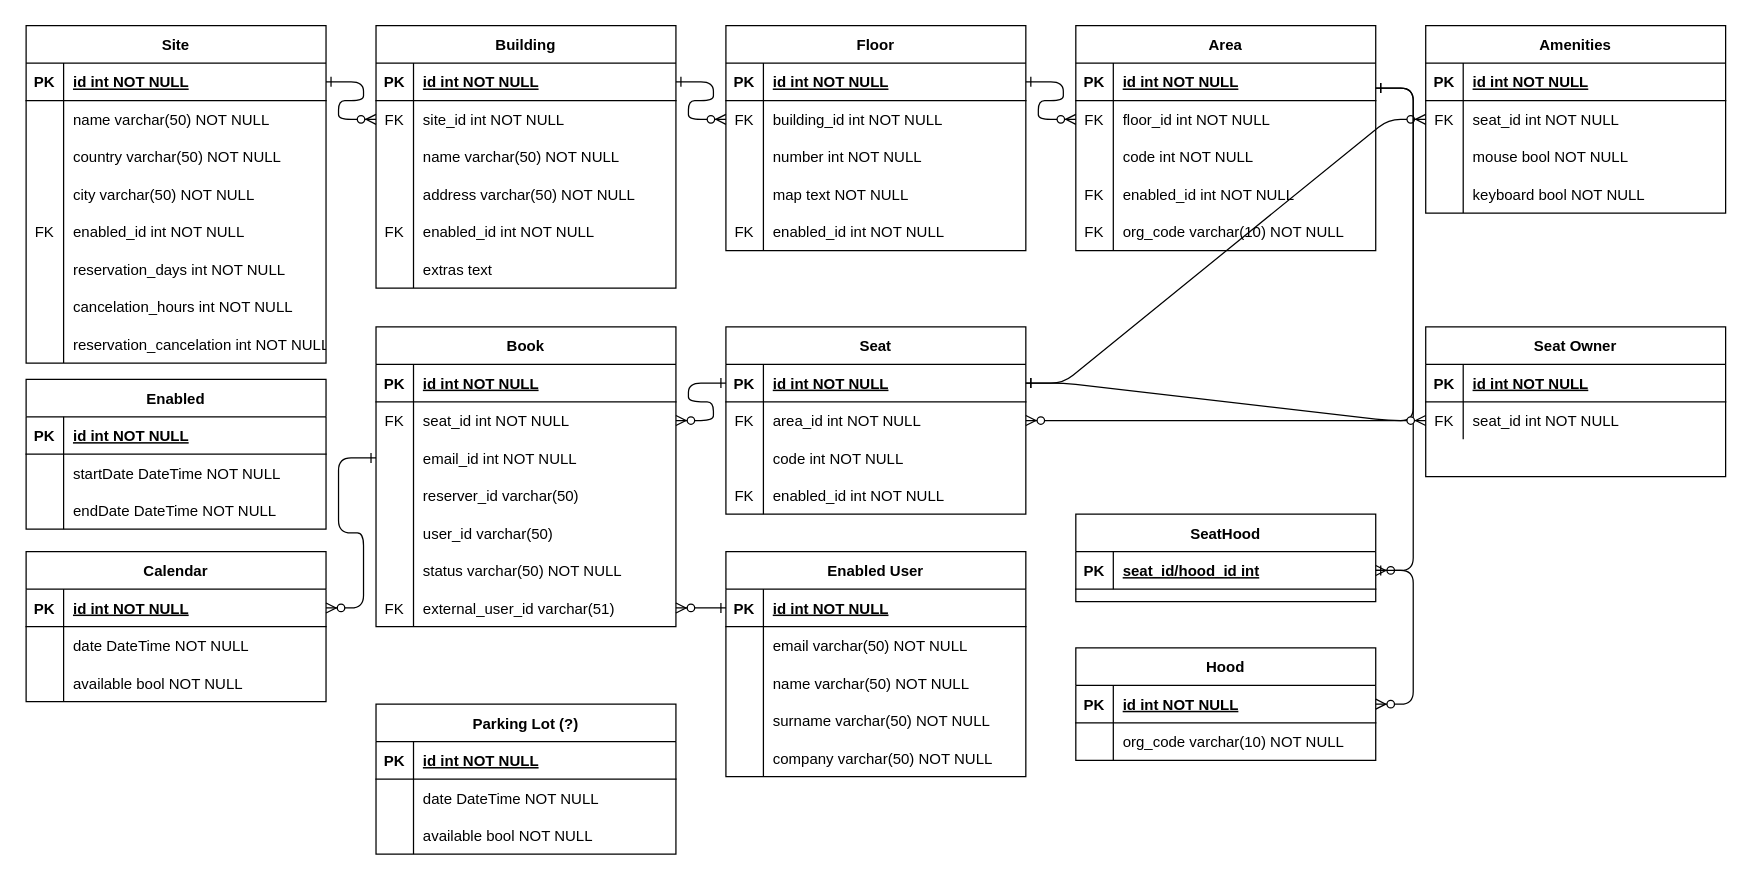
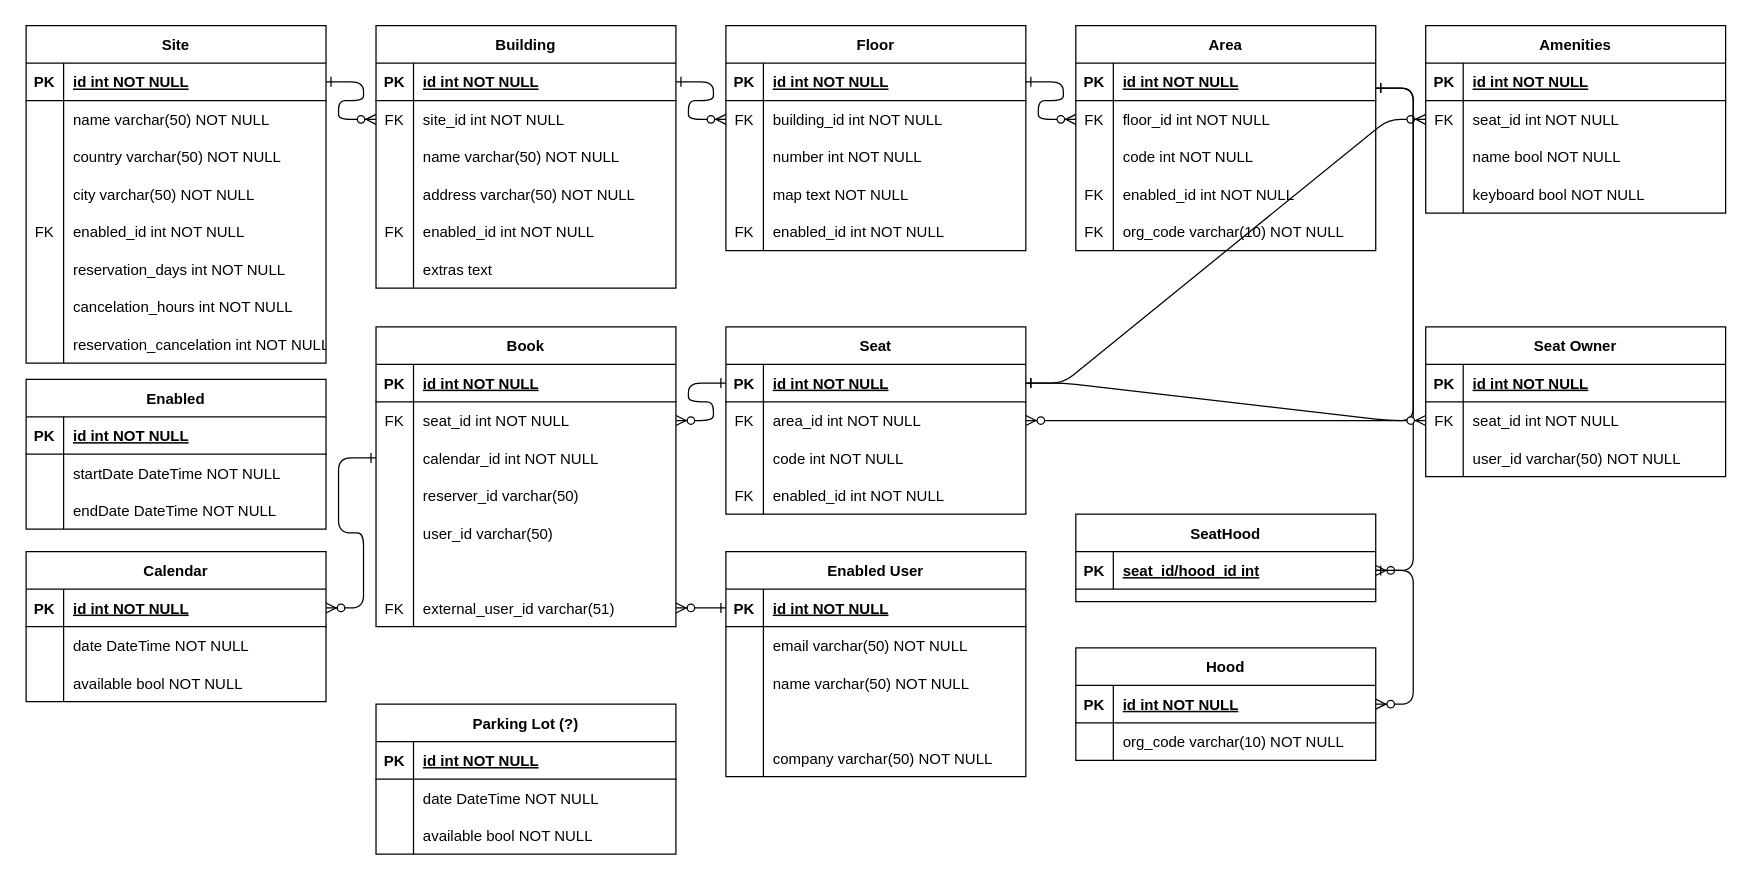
node "mouse bool NOT NULL": label "mouse bool NOT NULL" -> "name bool NOT NULL"
node "user_id varchar(50) NOT NULL": added
node "email_id int NOT NULL": label "email_id int NOT NULL" -> "calendar_id int NOT NULL"
node "status varchar(50) NOT NULL": removed
node "surname varchar(50) NOT NULL": removed
